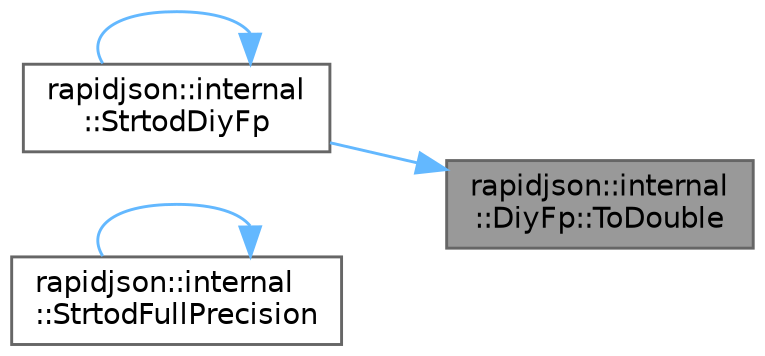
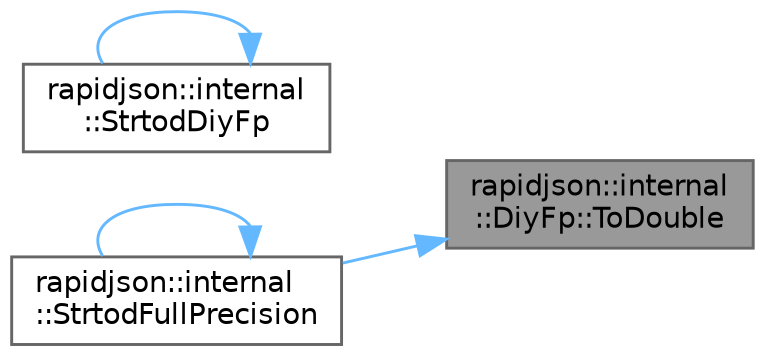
edge "rapidjson::internal ::StrtodDiyFp" -> "rapidjson::internal ::DiyFp::ToDouble": now "rapidjson::internal ::StrtodFullPrecision" -> "rapidjson::internal ::DiyFp::ToDouble"
